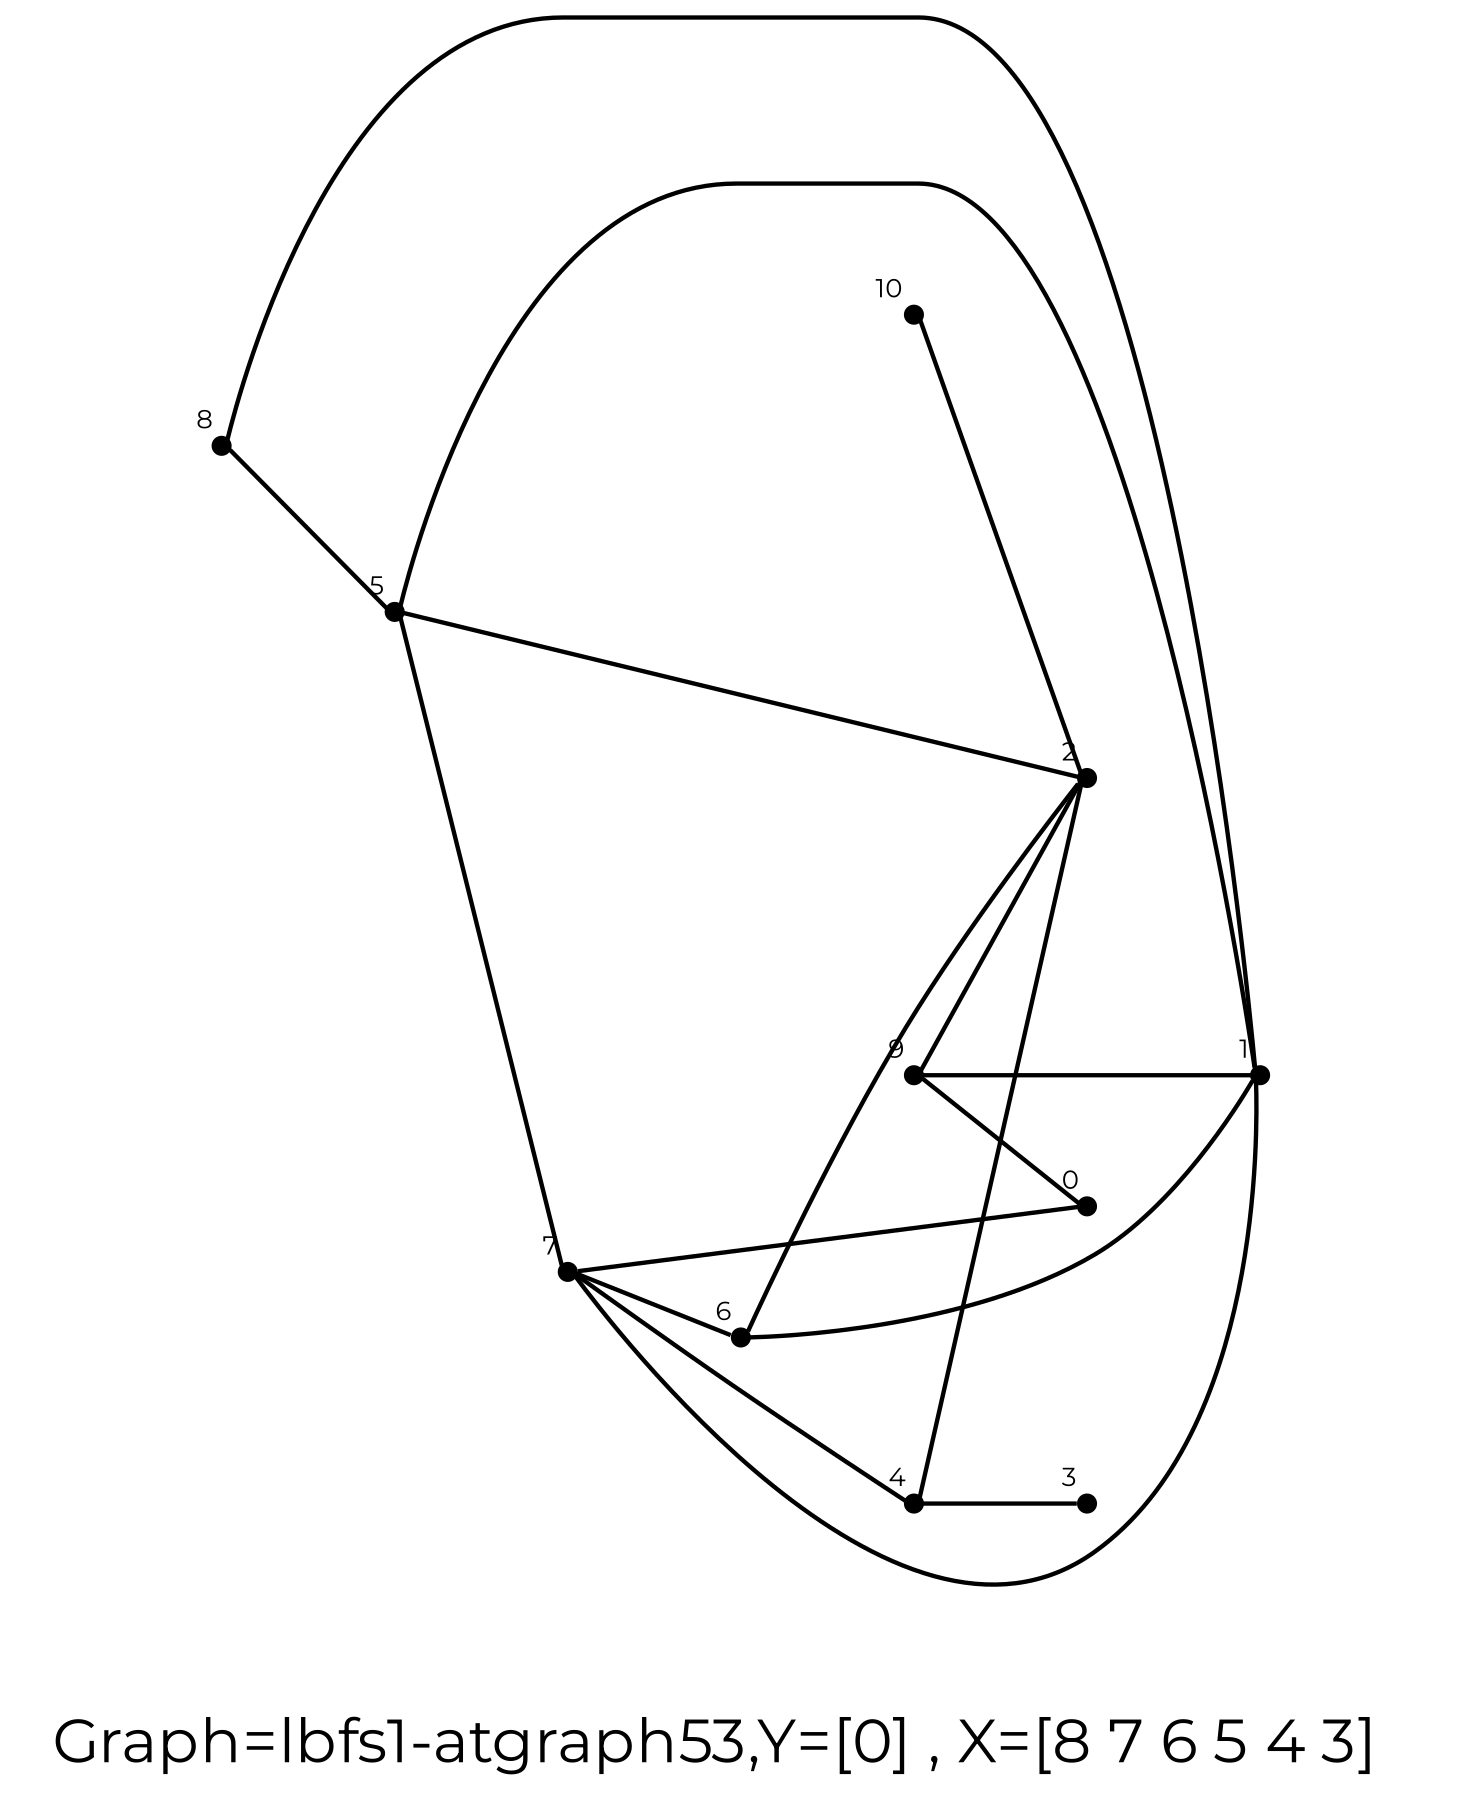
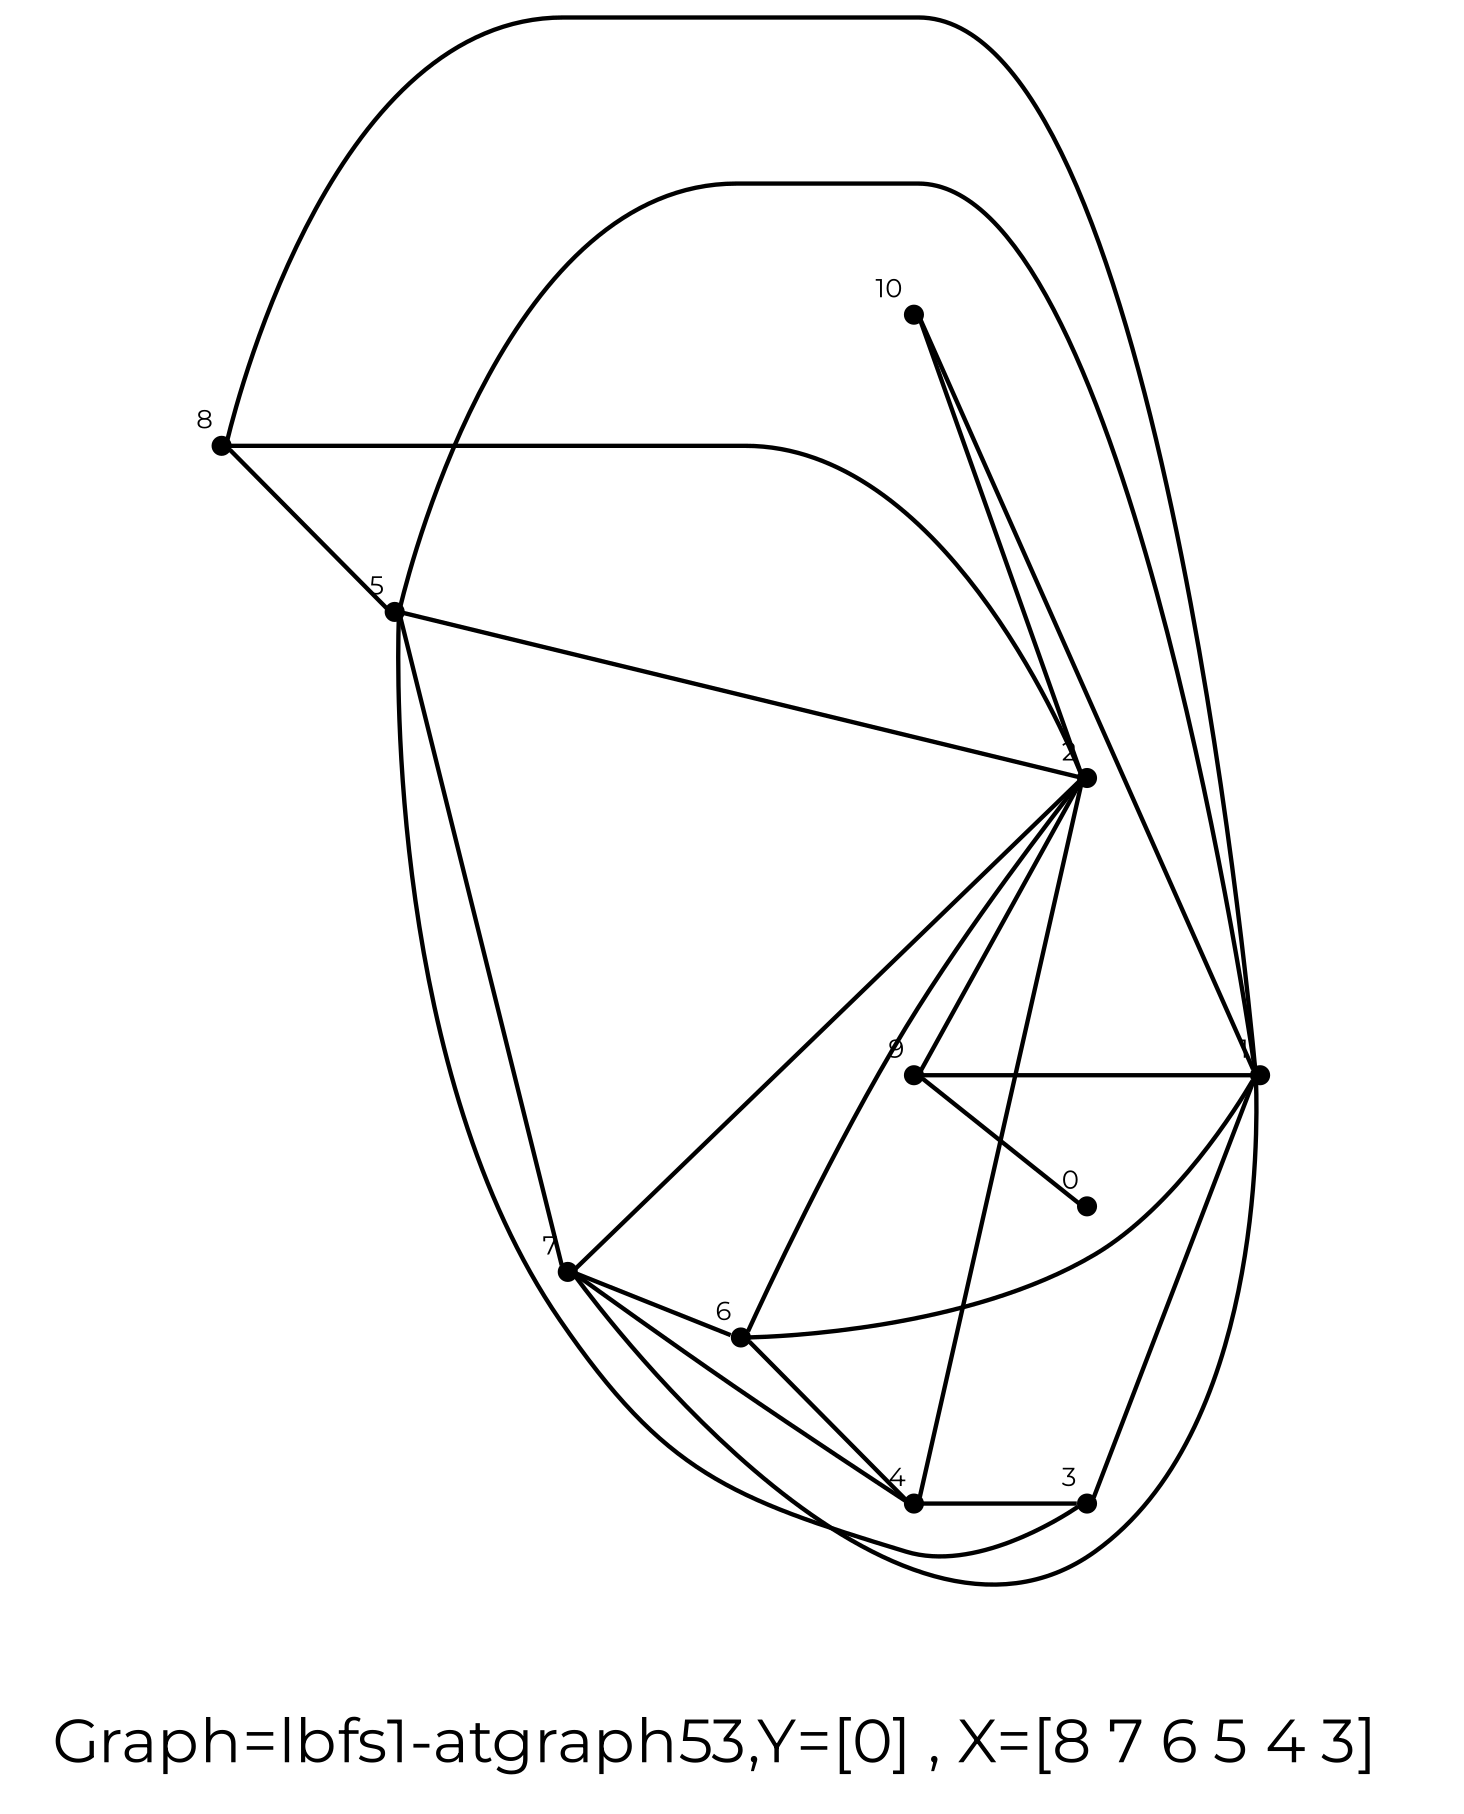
edge "8" -- "2": added
edge "10" -- "1": added
edge "0" -- "7": now "2" -- "7"
edge "5" -- "3": added
edge "1" -- "3": added
edge "6" -- "4": added
